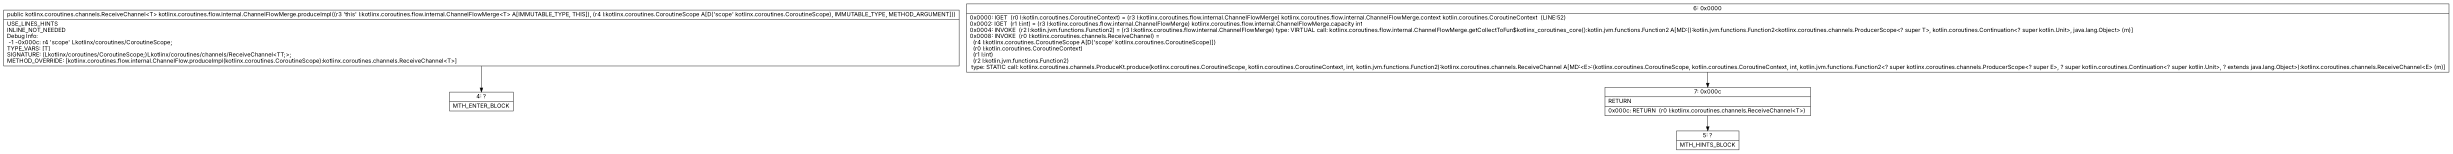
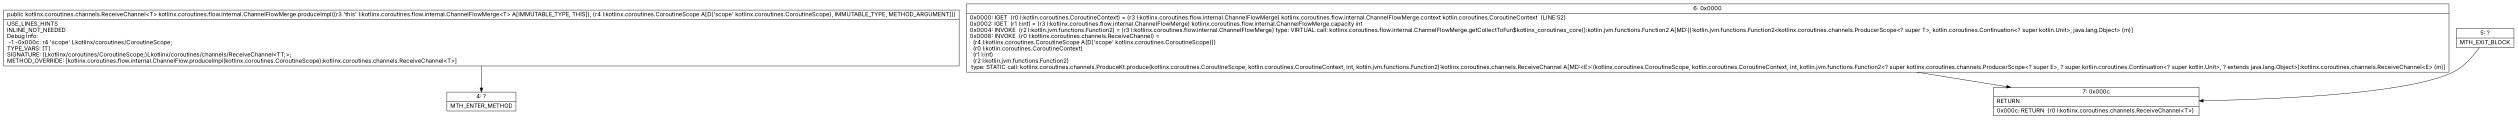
node "4: ?": text "MTH_ENTER_BLOCK" -> "MTH_ENTER_METHOD"
edge "7: 0x000c" -> "5: ?": reversed
node "5: ?": text "MTH_HINTS_BLOCK" -> "MTH_EXIT_BLOCK"
